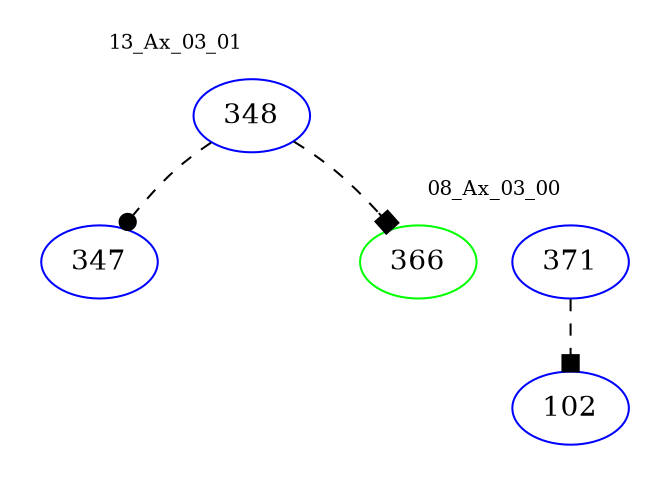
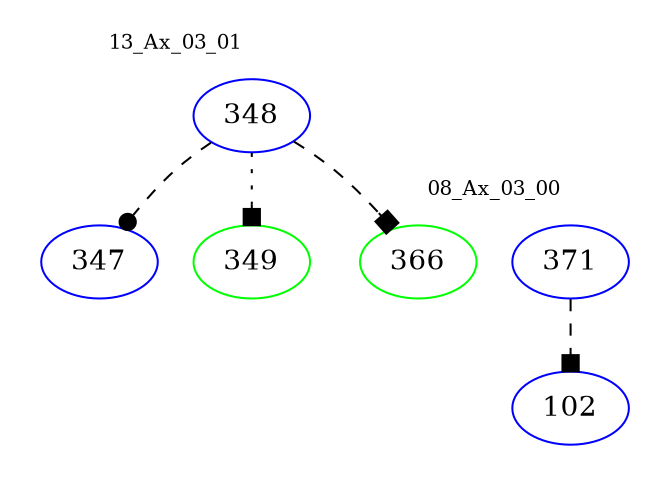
node "349": added
